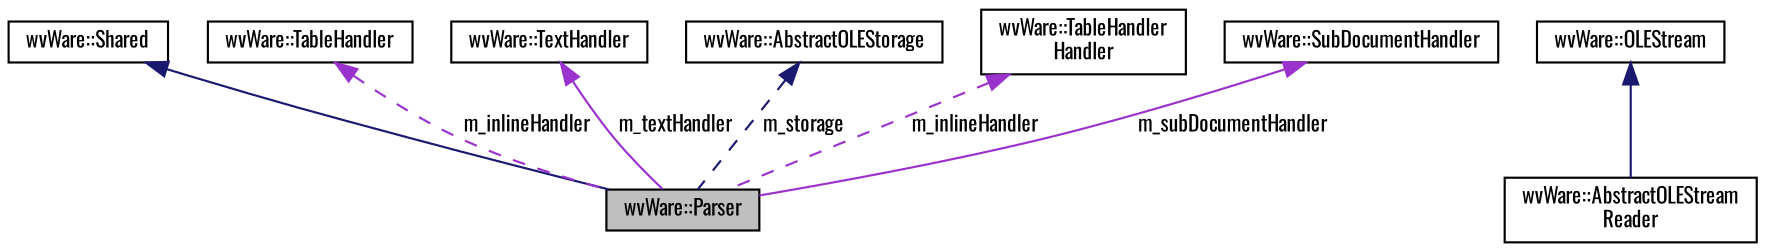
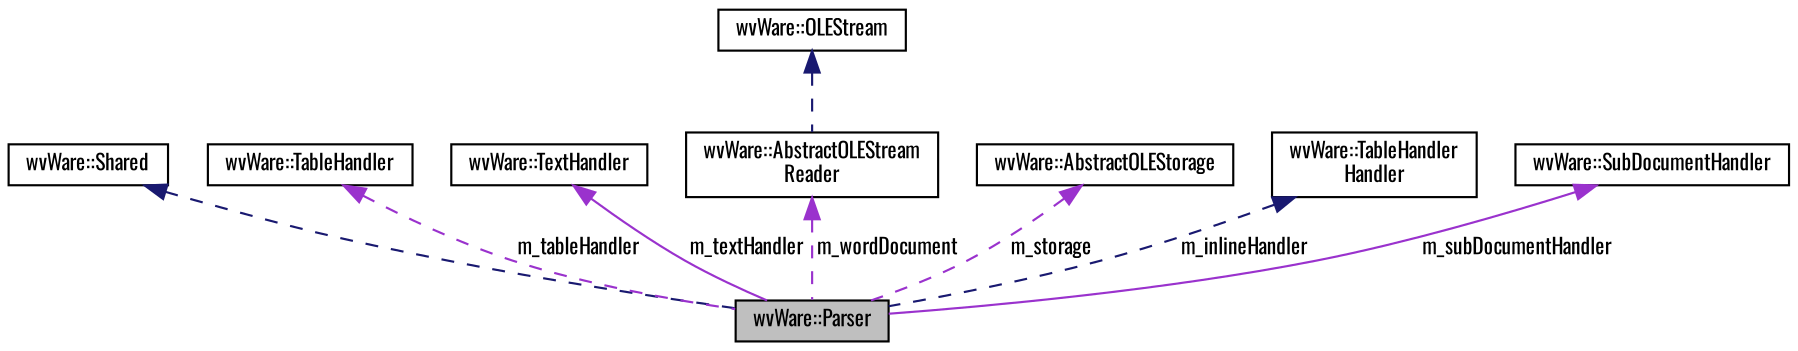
edge "wvWare::Parser" -> "wvWare::TableHandler": label " m_inlineHandler" -> " m_tableHandler"
edge "wvWare::AbstractOLEStream Reader" -> "wvWare::OLEStream": style solid -> dashed
edge "wvWare::Parser" -> "wvWare::Shared": style solid -> dashed
edge "wvWare::Parser" -> "wvWare::AbstractOLEStorage": color midnightblue -> darkorchid3
edge "wvWare::Parser" -> "wvWare::TableHandler Handler": color darkorchid3 -> midnightblue
edge "wvWare::Parser" -> "wvWare::AbstractOLEStream Reader": added, label "m_wordDocument"
